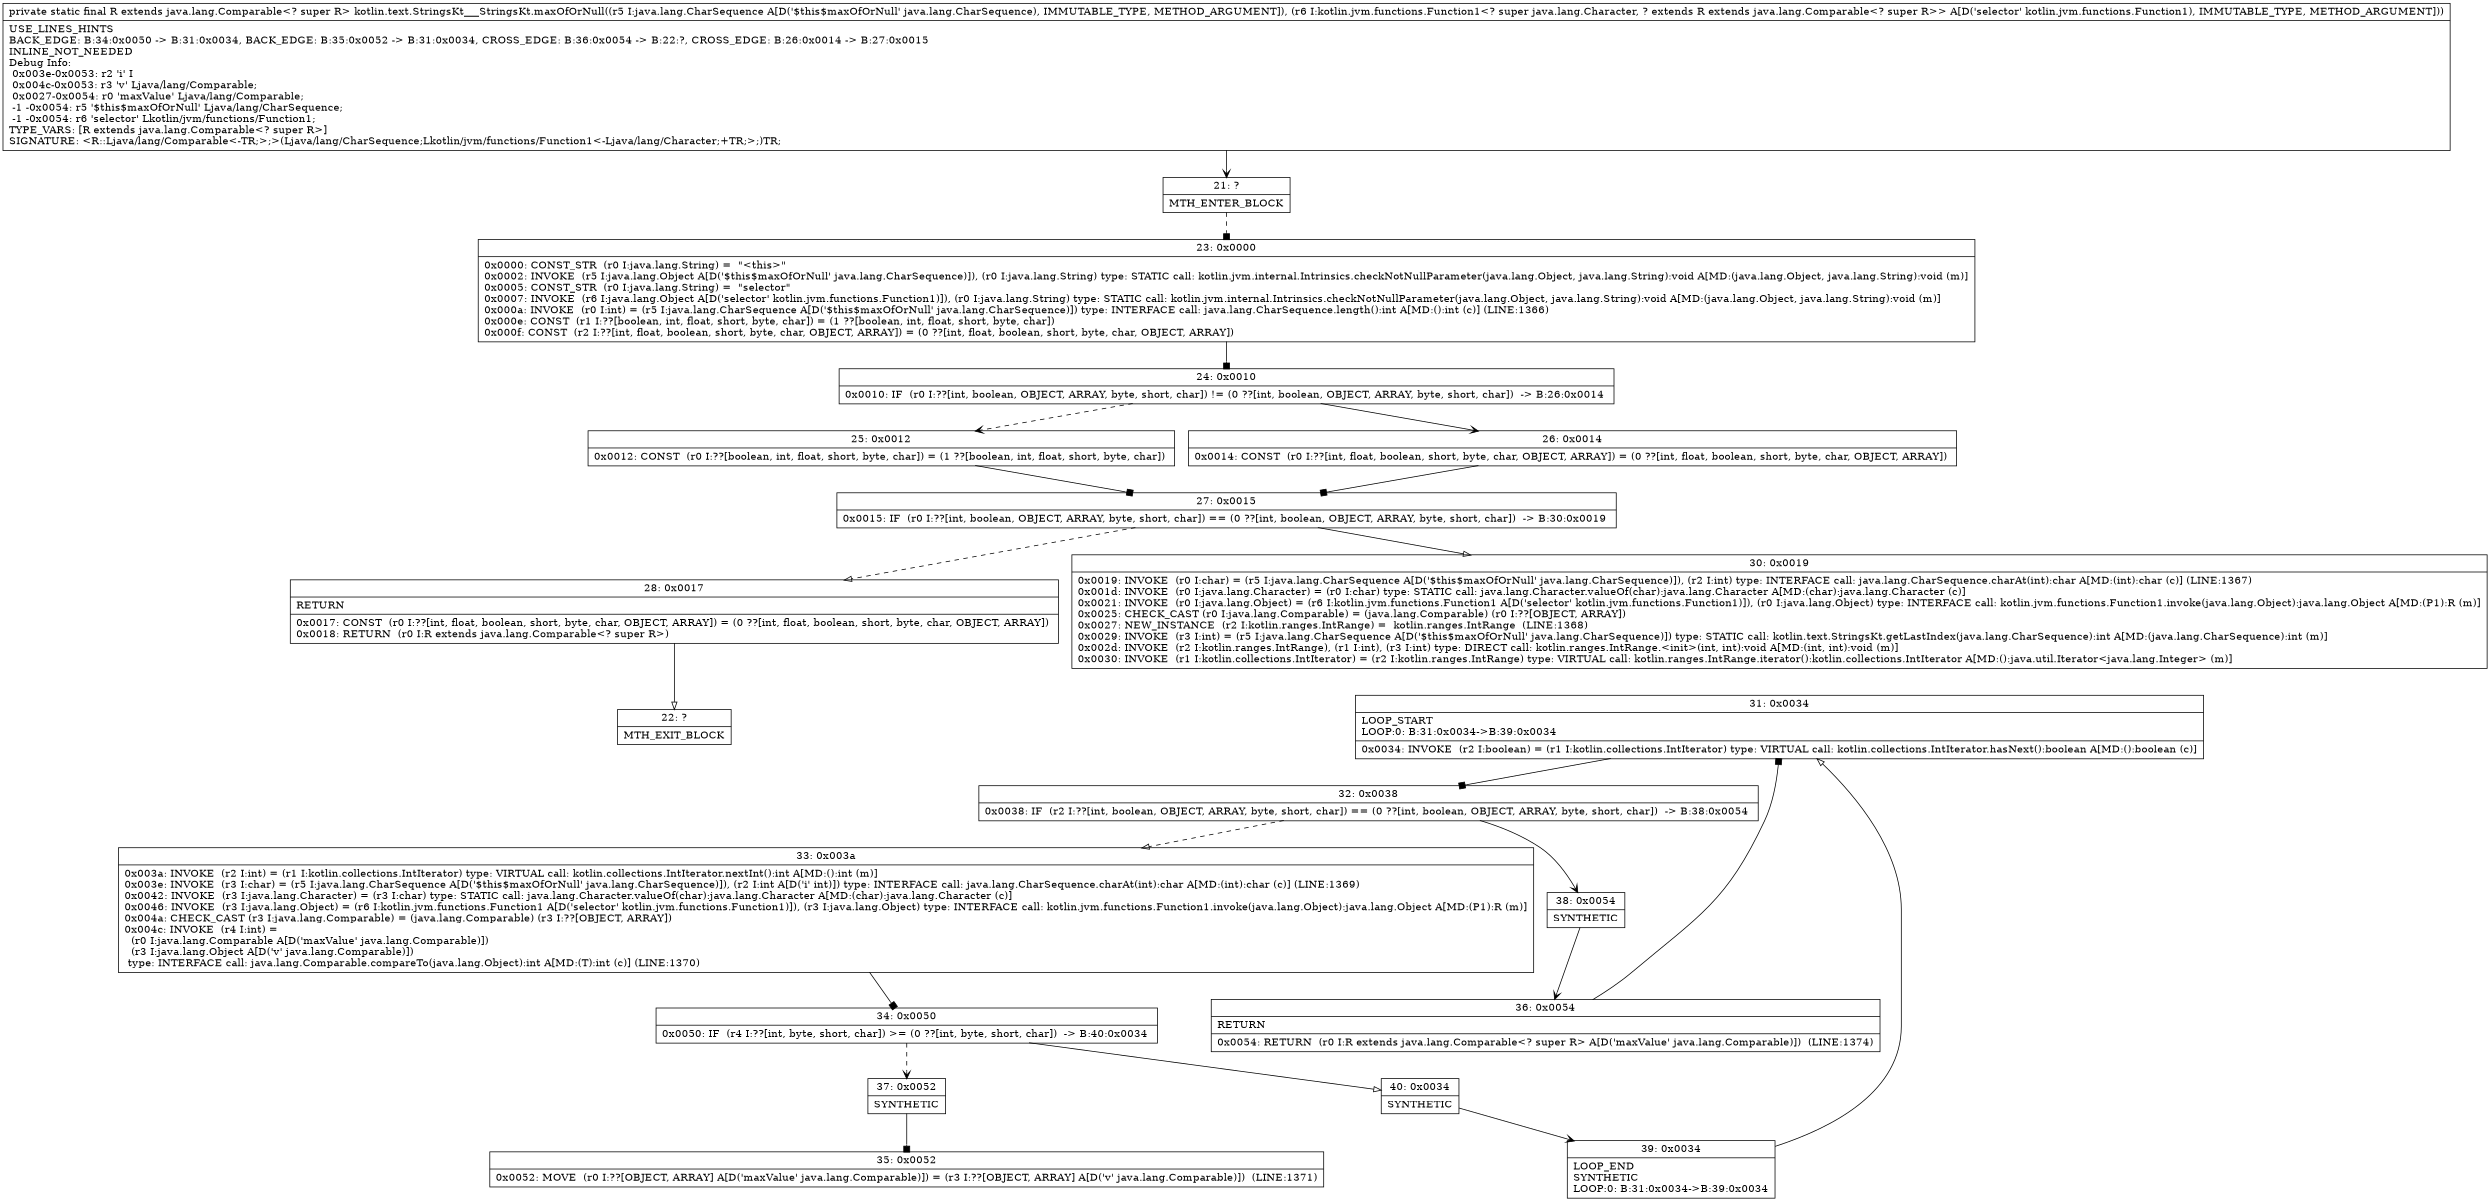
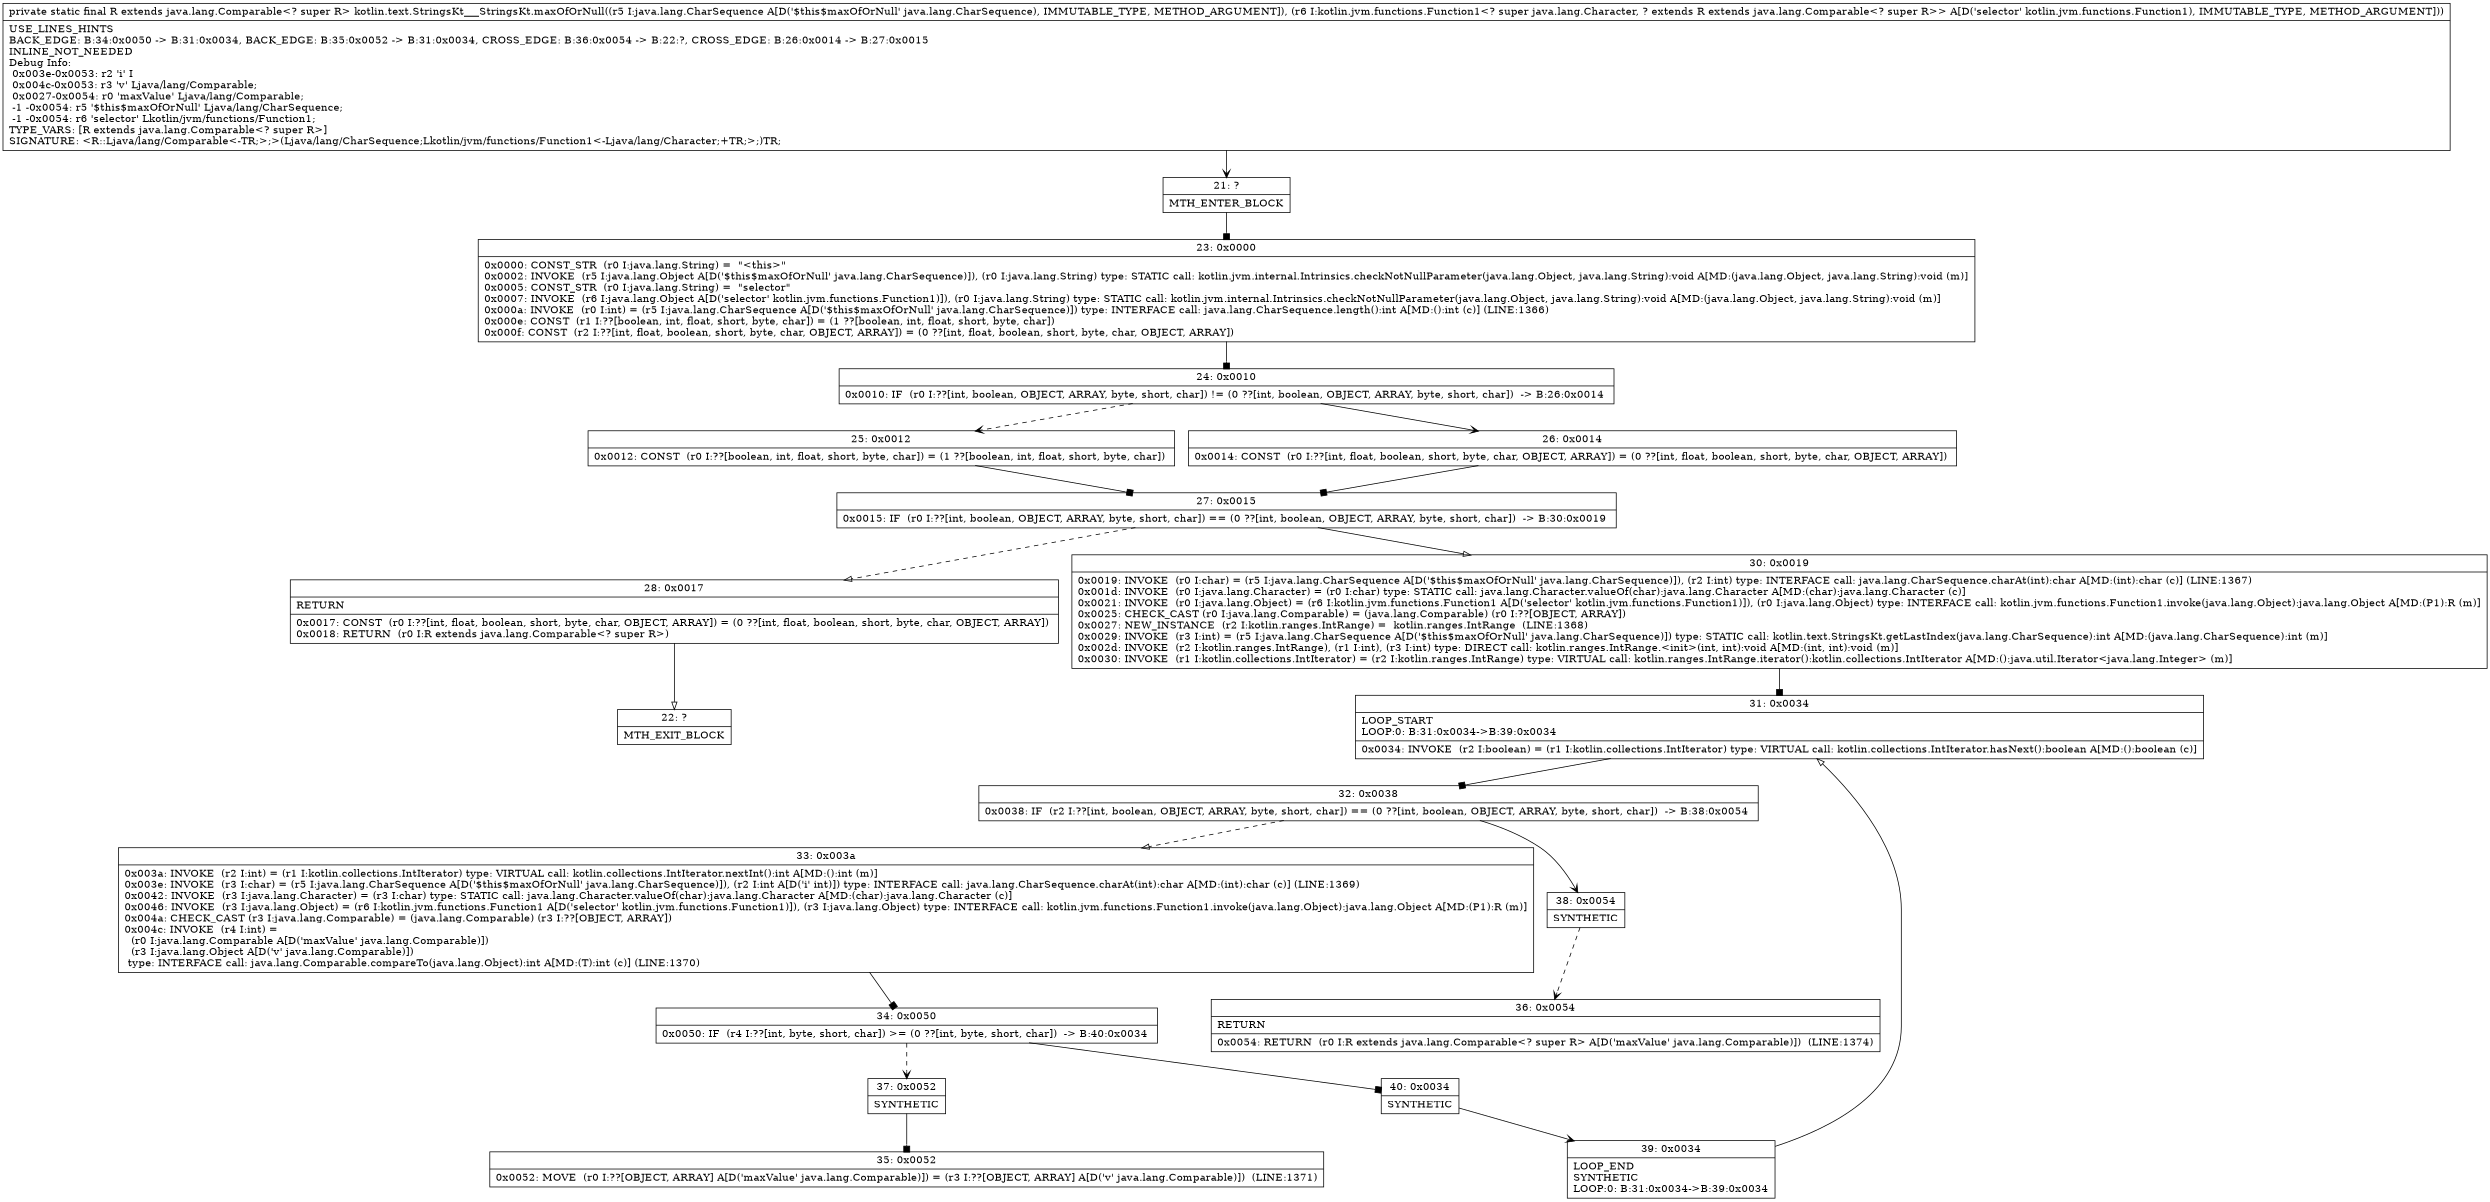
edge "21: ?" -> "23: 0x0000": style dashed -> solid
edge "36: 0x0054" -> "31: 0x0034": now "30: 0x0019" -> "31: 0x0034"
edge "38: 0x0054" -> "36: 0x0054": style solid -> dashed
edge "34: 0x0050" -> "40: 0x0034": arrowhead onormal -> box
